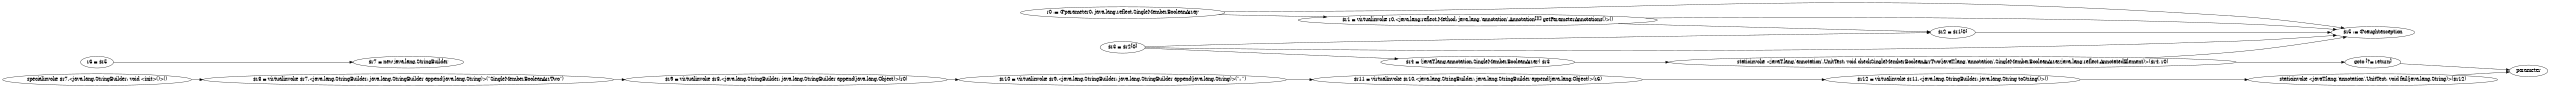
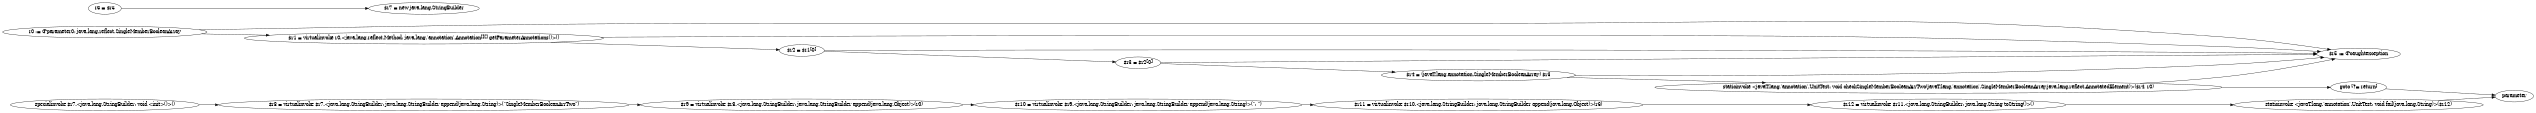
edge "$r3 = $r2[0]" -> "$r2 = $r1[0]": reversed
edge "$r4 = (javaT.lang.annotation.SingleMemberBooleanArray) $r3" -> "$r5 := @caughtexception": added
